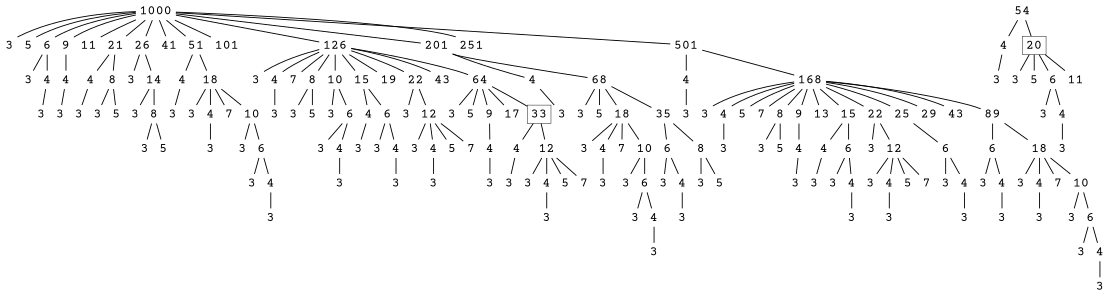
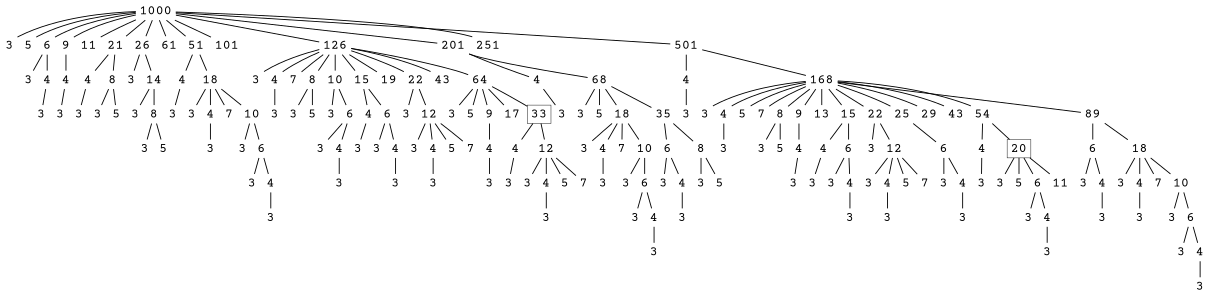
node "41": label "41" -> "61"
edge "168" -- "54": added
